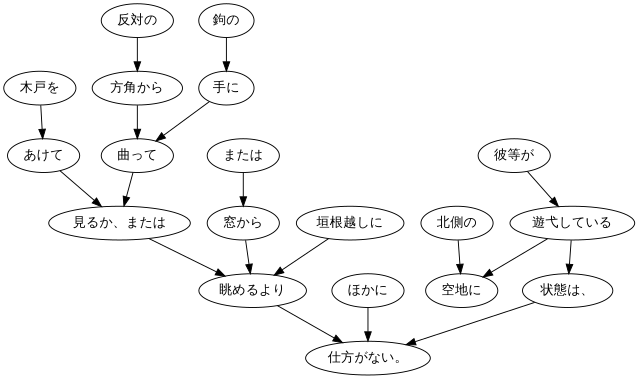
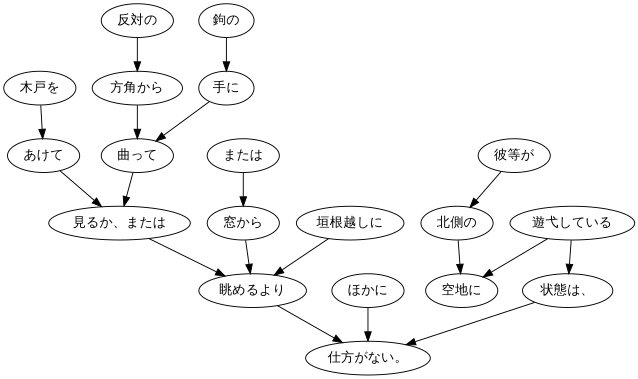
edge "彼等が" -> "遊弋している": now "彼等が" -> "北側の"
